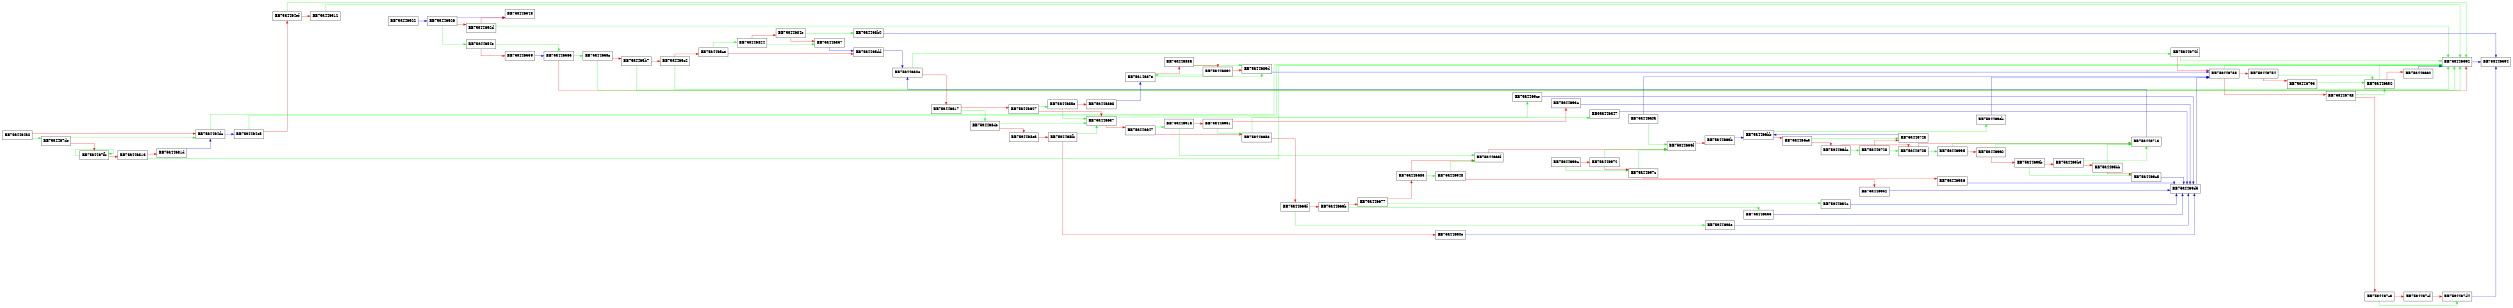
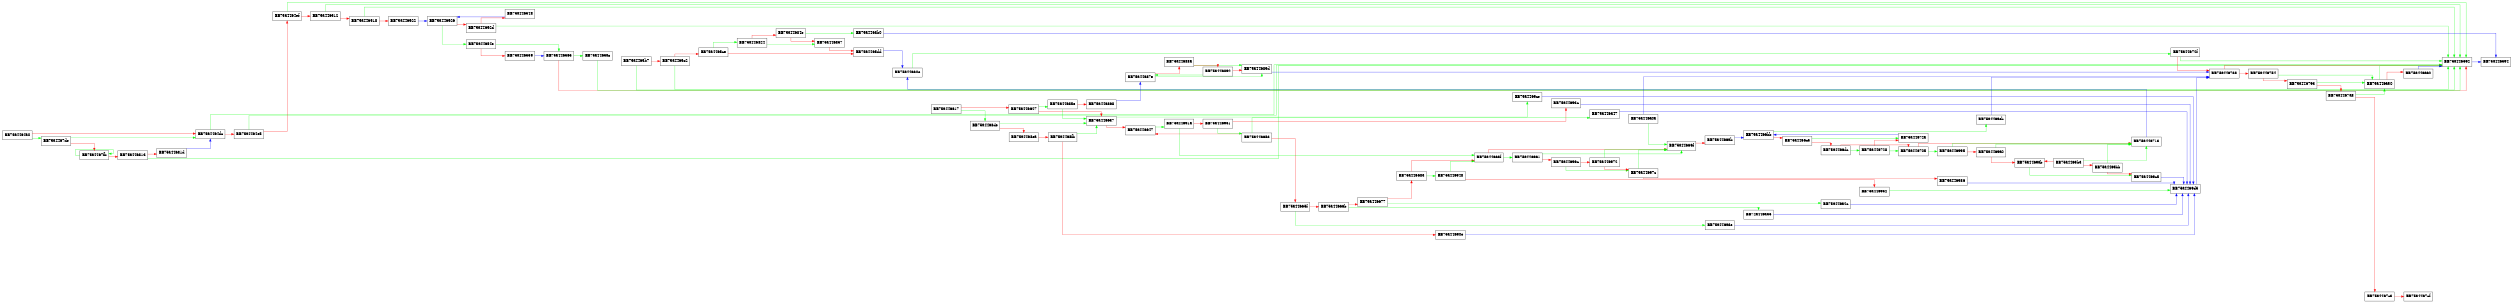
edge "BB75a446526" -> "BB75a446548": reversed
node "BB75a446518": added
edge "BB75a446857" -> "BB75a4465dd": color blue -> red
edge "BB75a4465ac" -> "BB75a4465b7": removed
edge "BB75a446738" -> "BB75a446592": color green -> red
edge "BB75a44660e" -> "BB75a446617": removed
node "BB75a14687e": label "BB75a14687e" -> "BB75a44687e"
edge "BB75a446738" -> "BB75a4467a8": now "BB75a446793" -> "BB75a4467a8"
node "BB55a446a47": label "BB55a446a47" -> "BB75a446a47"
edge "BB75a4464dc" -> "BB75a4464e5": color blue -> red
edge "BB75a446647" -> "BB75a446653": reversed
node "BB75a446961": added
edge "BB75a4469ab" -> "BB75a4469b3": reversed
edge "BB75a446952" -> "BB75a4469d5": color blue -> green
node "BB75a446a35": label "BB75a446a35" -> "BB72a446a35"
node "BB75a4467d4": removed
